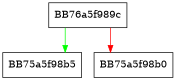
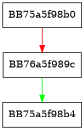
edge "BB76a5f989c" -> "BB75a5f98b0": reversed
node "BB75a5f98b5": label "BB75a5f98b5" -> "BB75a5f98b4"
